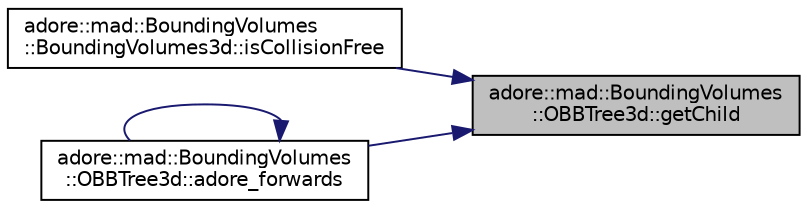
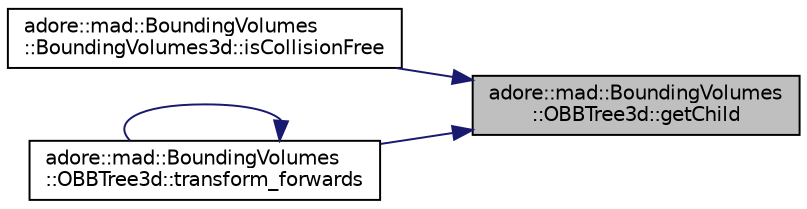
node "adore::mad::BoundingVolumes ::OBBTree3d::adore_forwards": label "adore::mad::BoundingVolumes ::OBBTree3d::adore_forwards" -> "adore::mad::BoundingVolumes ::OBBTree3d::transform_forwards"
